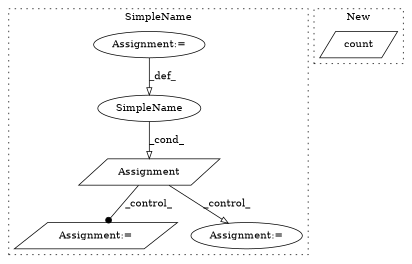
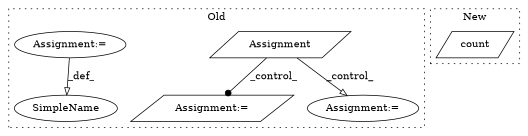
cluster "SimpleName": label "SimpleName" -> "Old"
edge "SimpleName" -> "Assignment": removed, label "_cond_"
